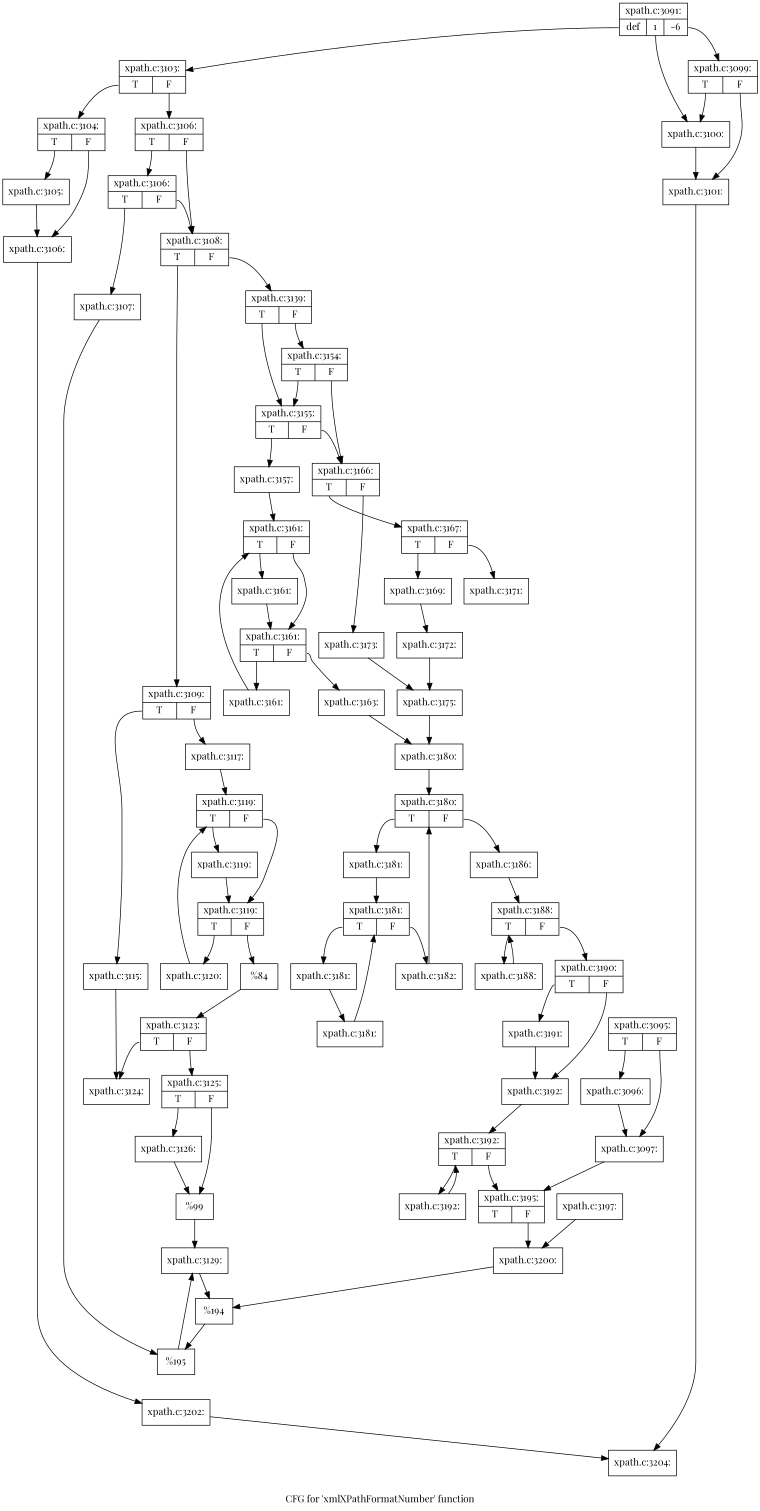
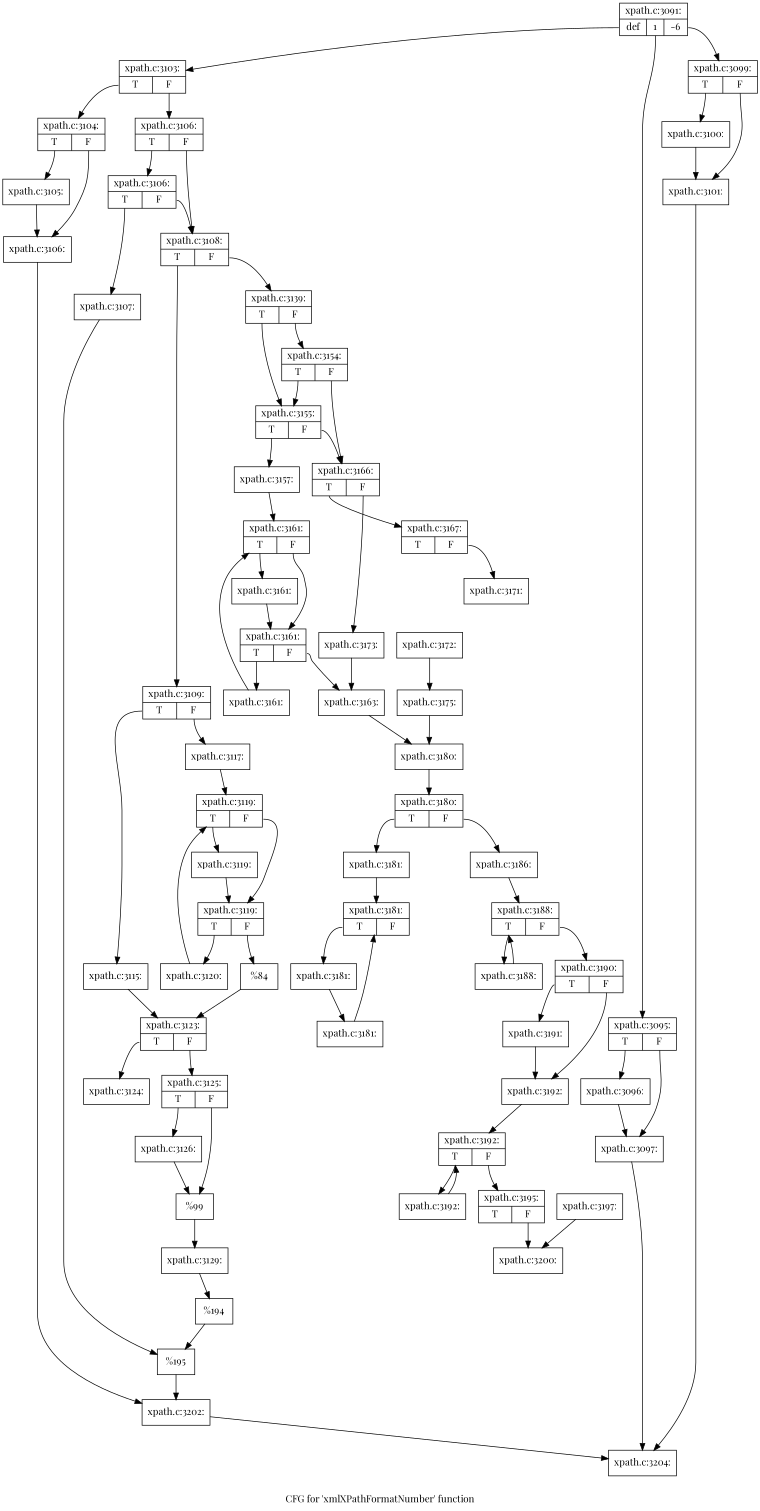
edge "xpath.c:3091:" -> "xpath.c:3100:": now "xpath.c:3091:" -> "xpath.c:3095:"
node "xpath.c:3169:": removed
edge "xpath.c:3173:" -> "xpath.c:3175:": now "xpath.c:3173:" -> "xpath.c:3163:"
node "xpath.c:3182:": removed
edge "xpath.c:3115:" -> "xpath.c:3124:": now "xpath.c:3115:" -> "xpath.c:3123:"
edge "xpath.c:3097:" -> "xpath.c:3195:": now "xpath.c:3097:" -> "xpath.c:3204:"
edge "xpath.c:3200:" -> "%194": removed
edge "%195" -> "xpath.c:3129:": now "%195" -> "xpath.c:3202:"
